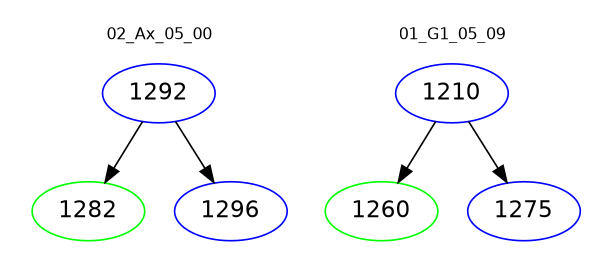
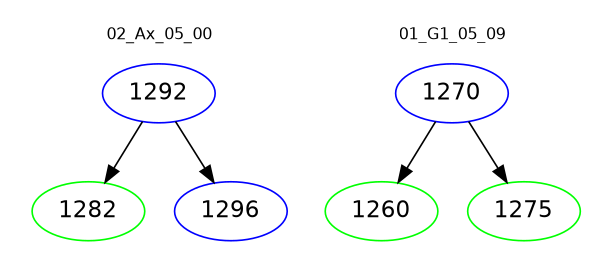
node "1210": label "1210" -> "1270"
node "1275": color blue -> green
